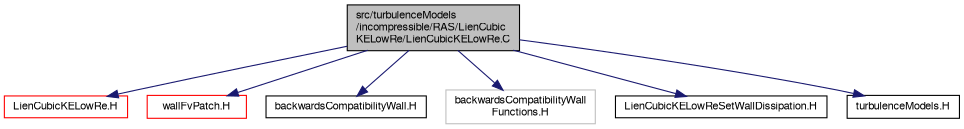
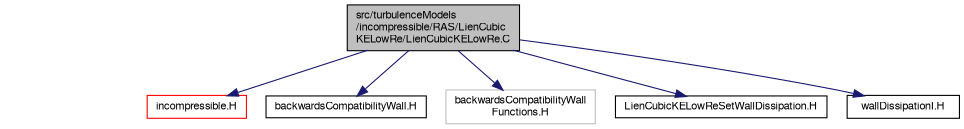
node "LienCubicKELowRe.H": removed
node "wallFvPatch.H": label "wallFvPatch.H" -> "incompressible.H"
node "turbulenceModels.H": label "turbulenceModels.H" -> "wallDissipationI.H"
